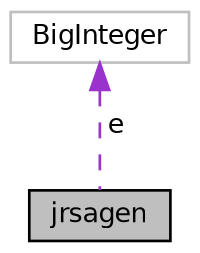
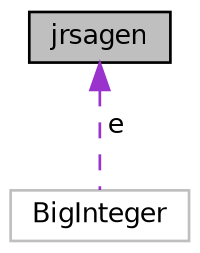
edge "jrsagen" -> "BigInteger": reversed
